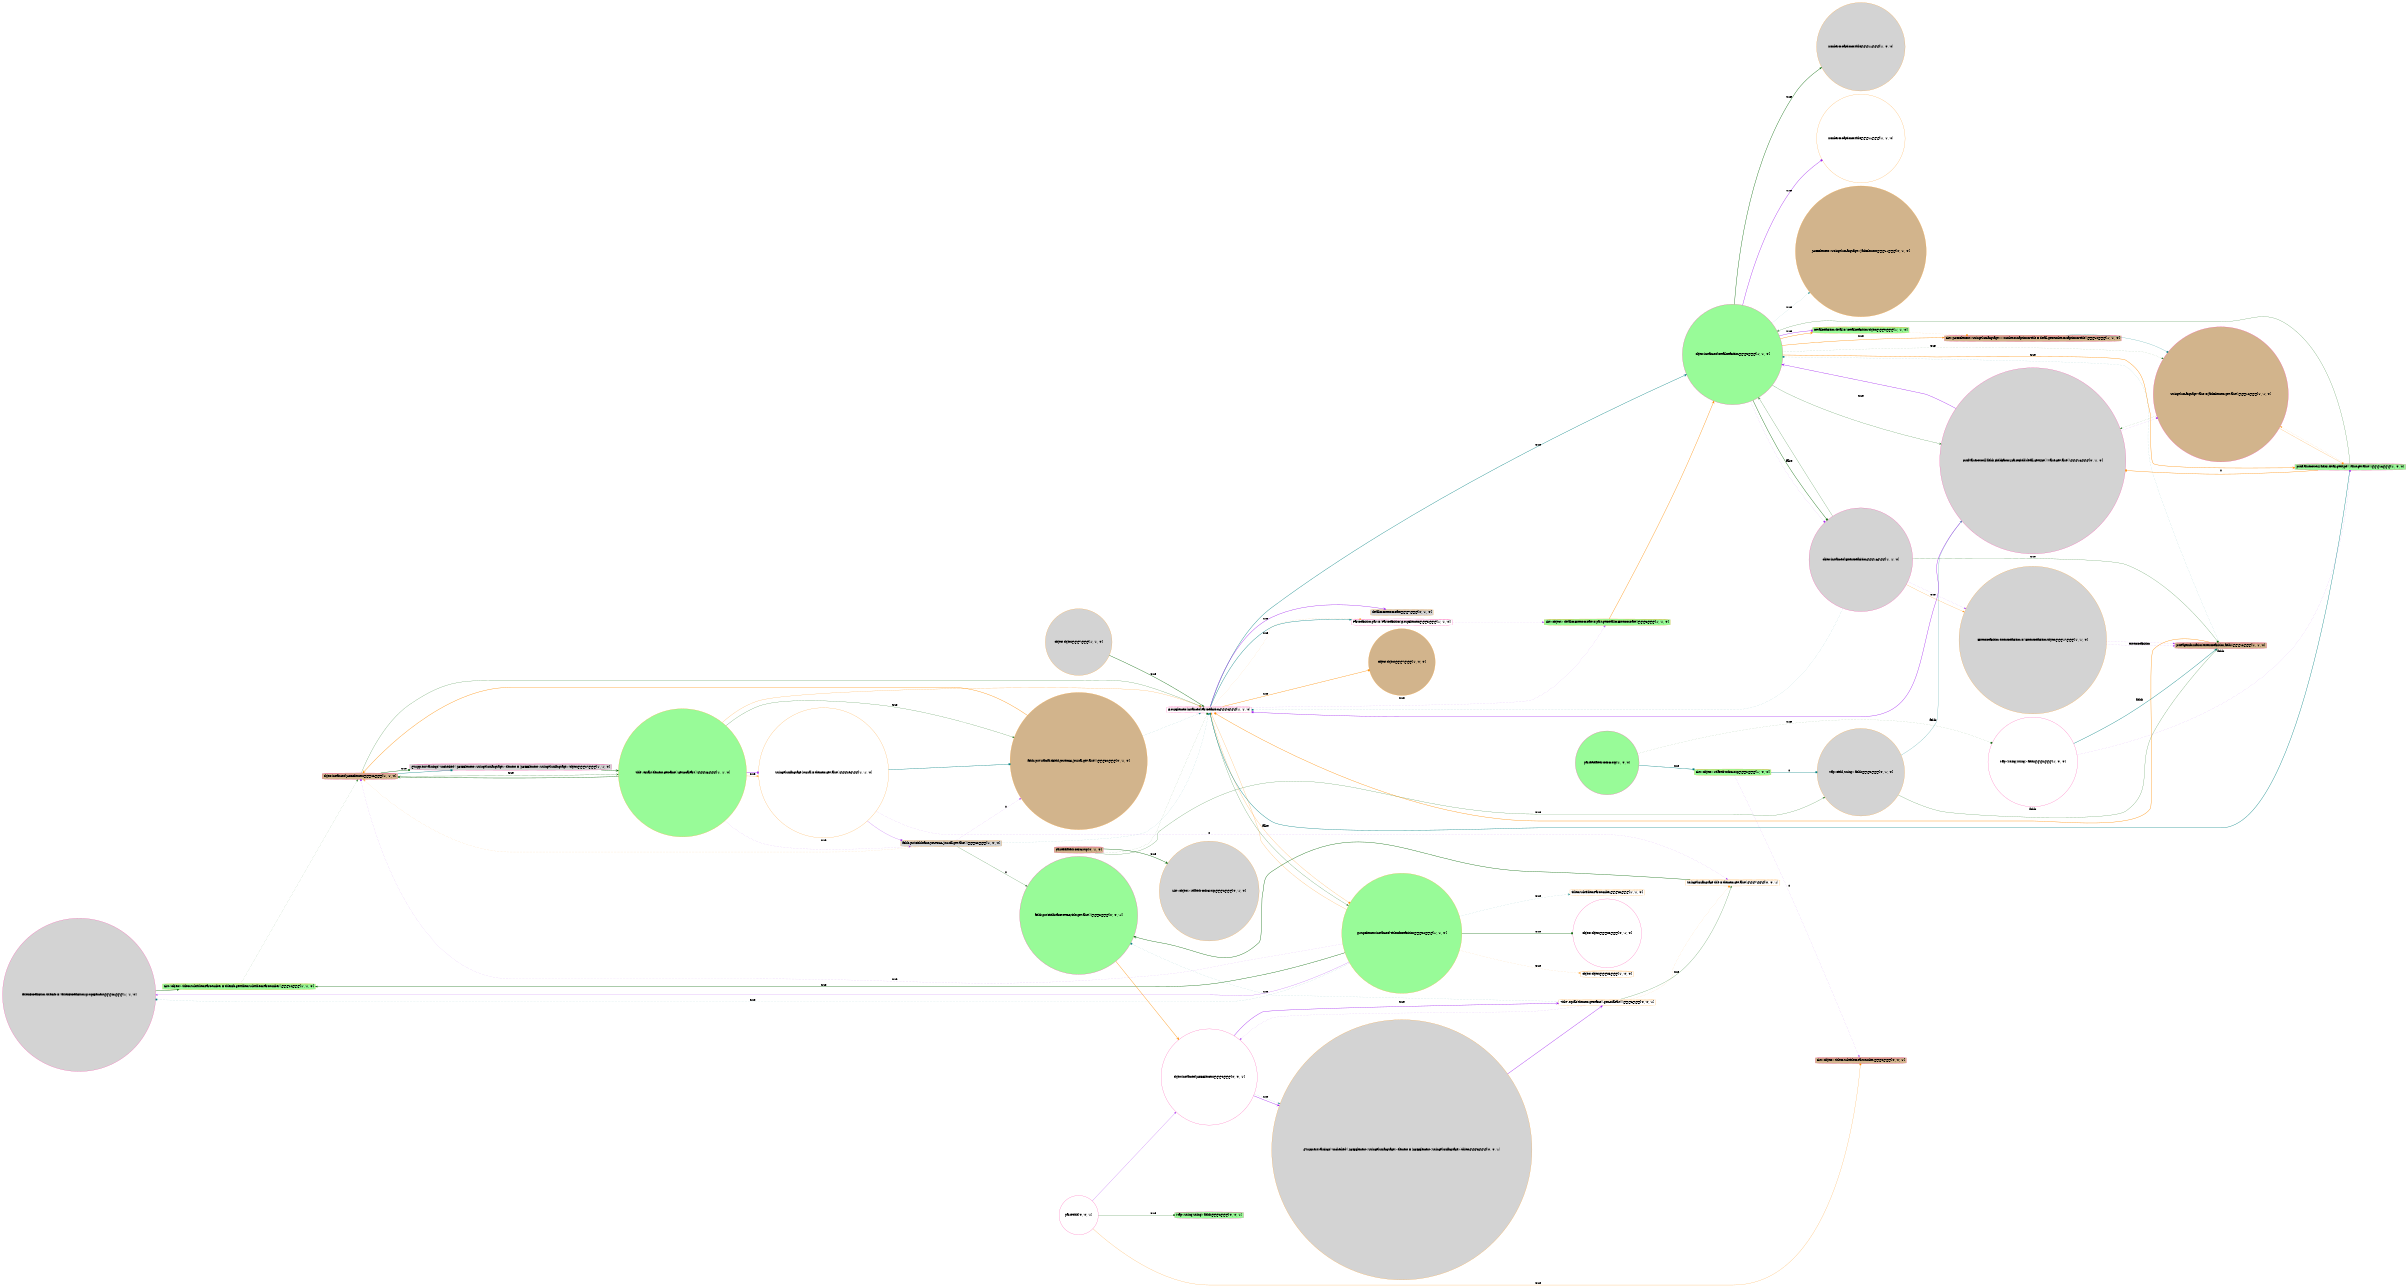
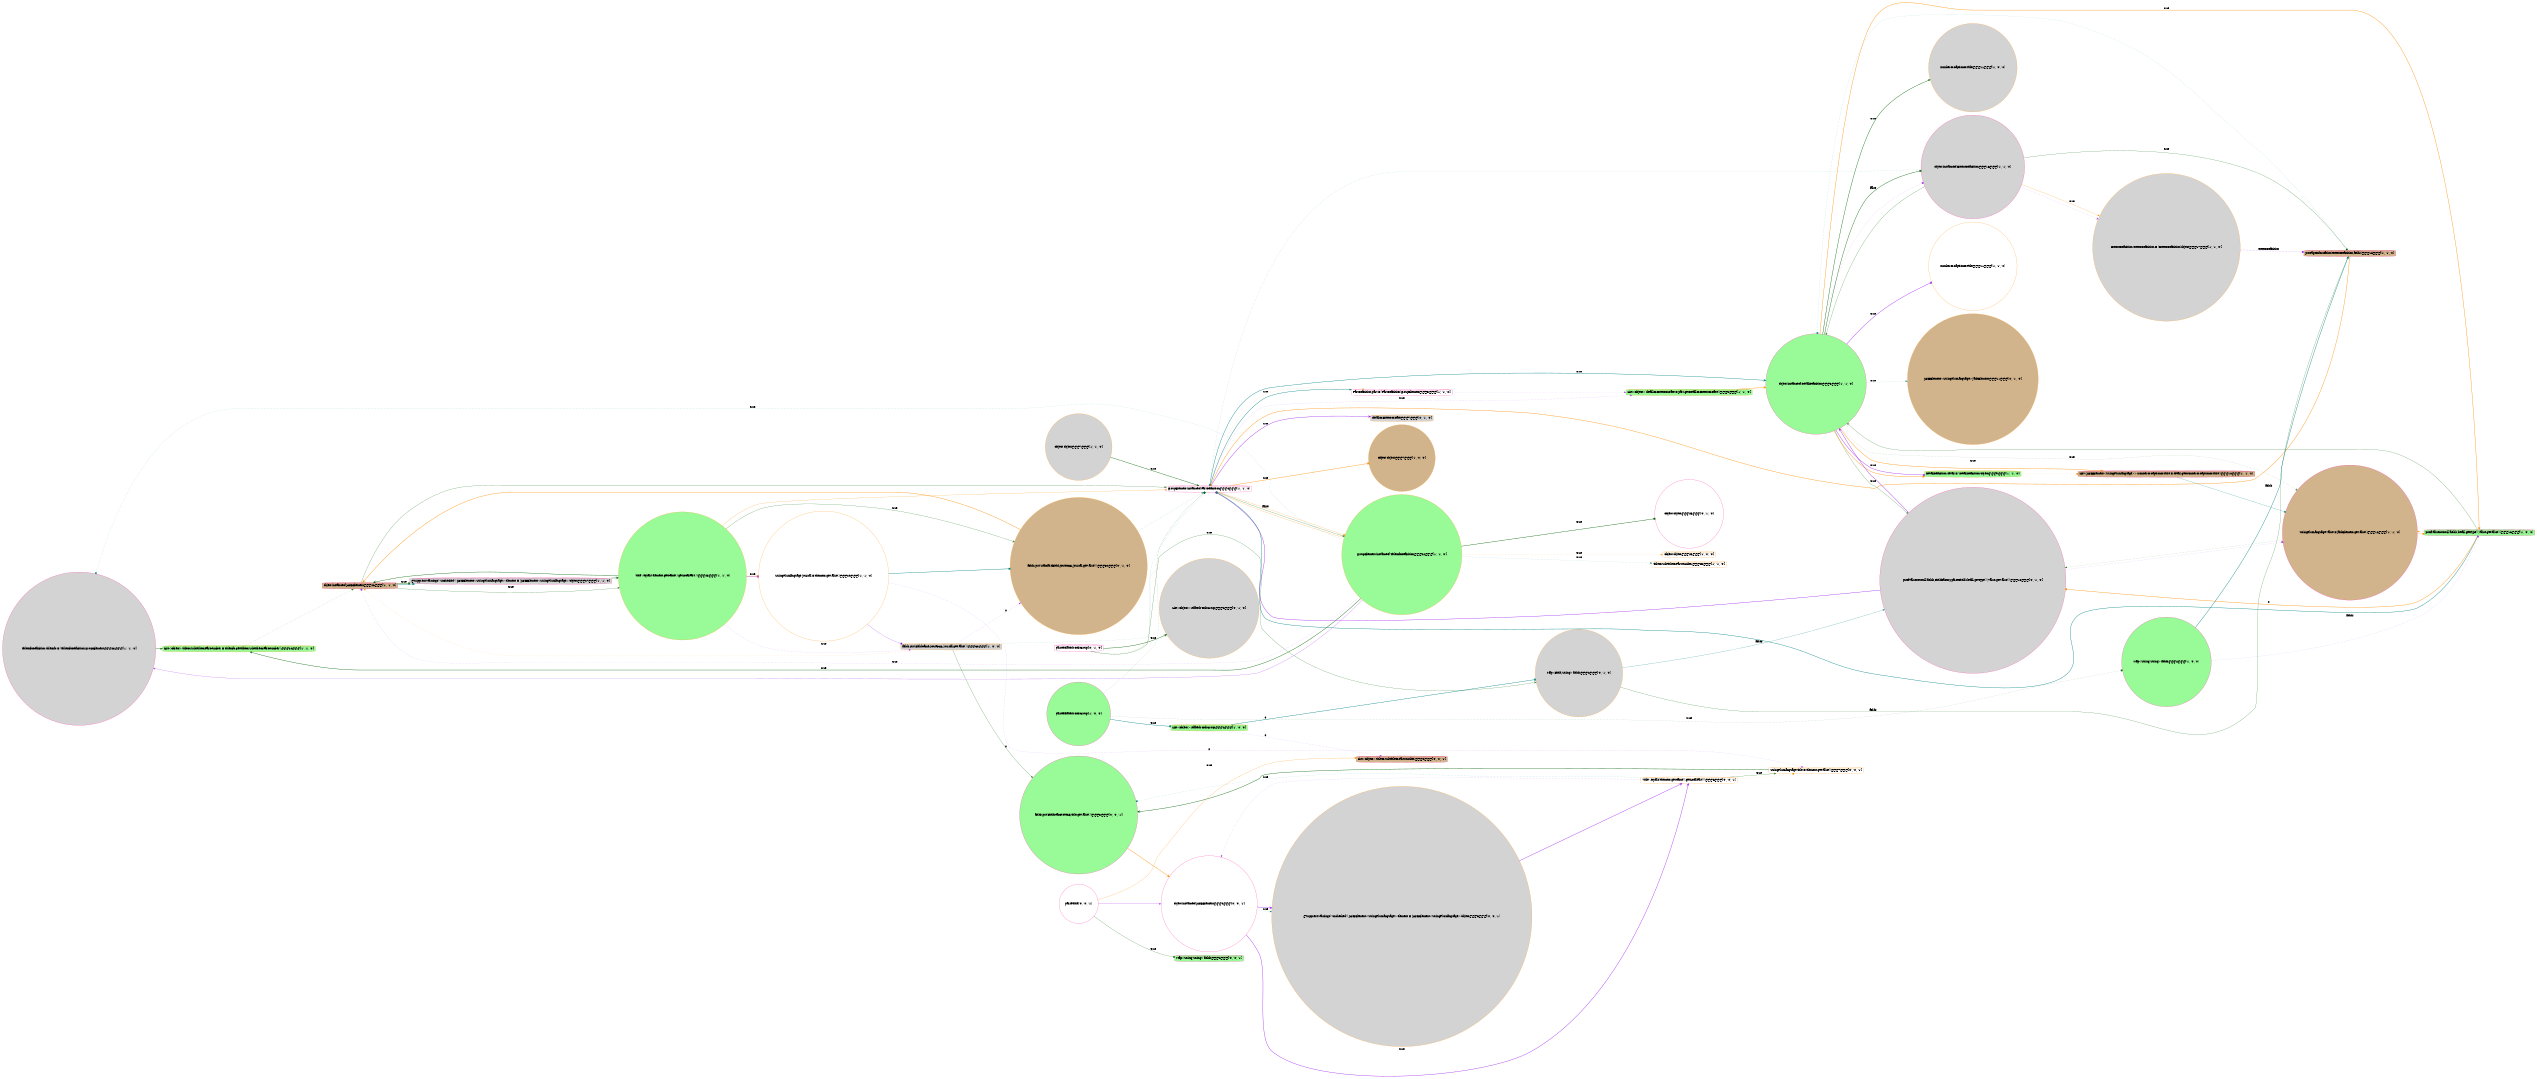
edge "parseRelatedModsGroup['1', '0', '0']" -> "groupElement instanceof PartDefinition@@@4@@@['1', '1', '0']": added
node "Map<String,String> fields@@@2@@@['1', '0', '0']": fillcolor white -> palegreen
node "parseRelatedModsGroup['0', '1', '0']": fillcolor tan -> white
